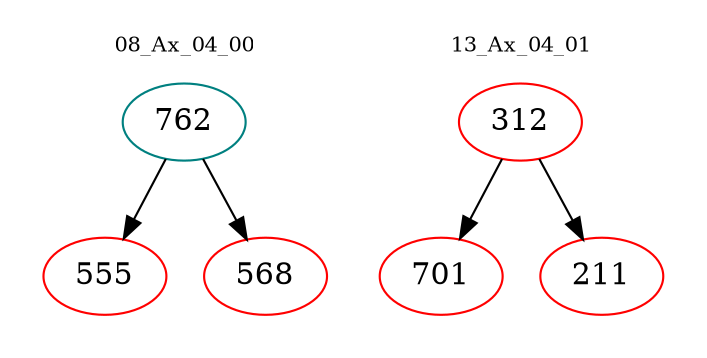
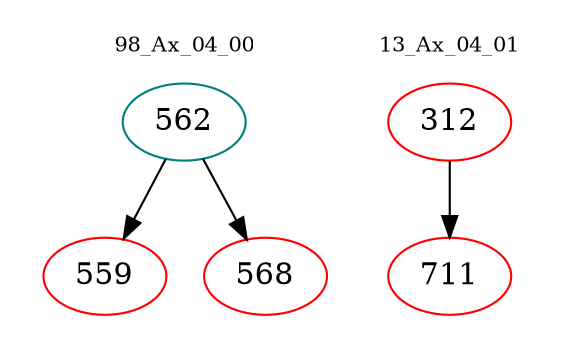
cluster "08_Ax_04_00": label "08_Ax_04_00" -> "98_Ax_04_00"
node "762": label "762" -> "562"
node "555": label "555" -> "559"
node "701": removed
node "211": label "211" -> "711"
